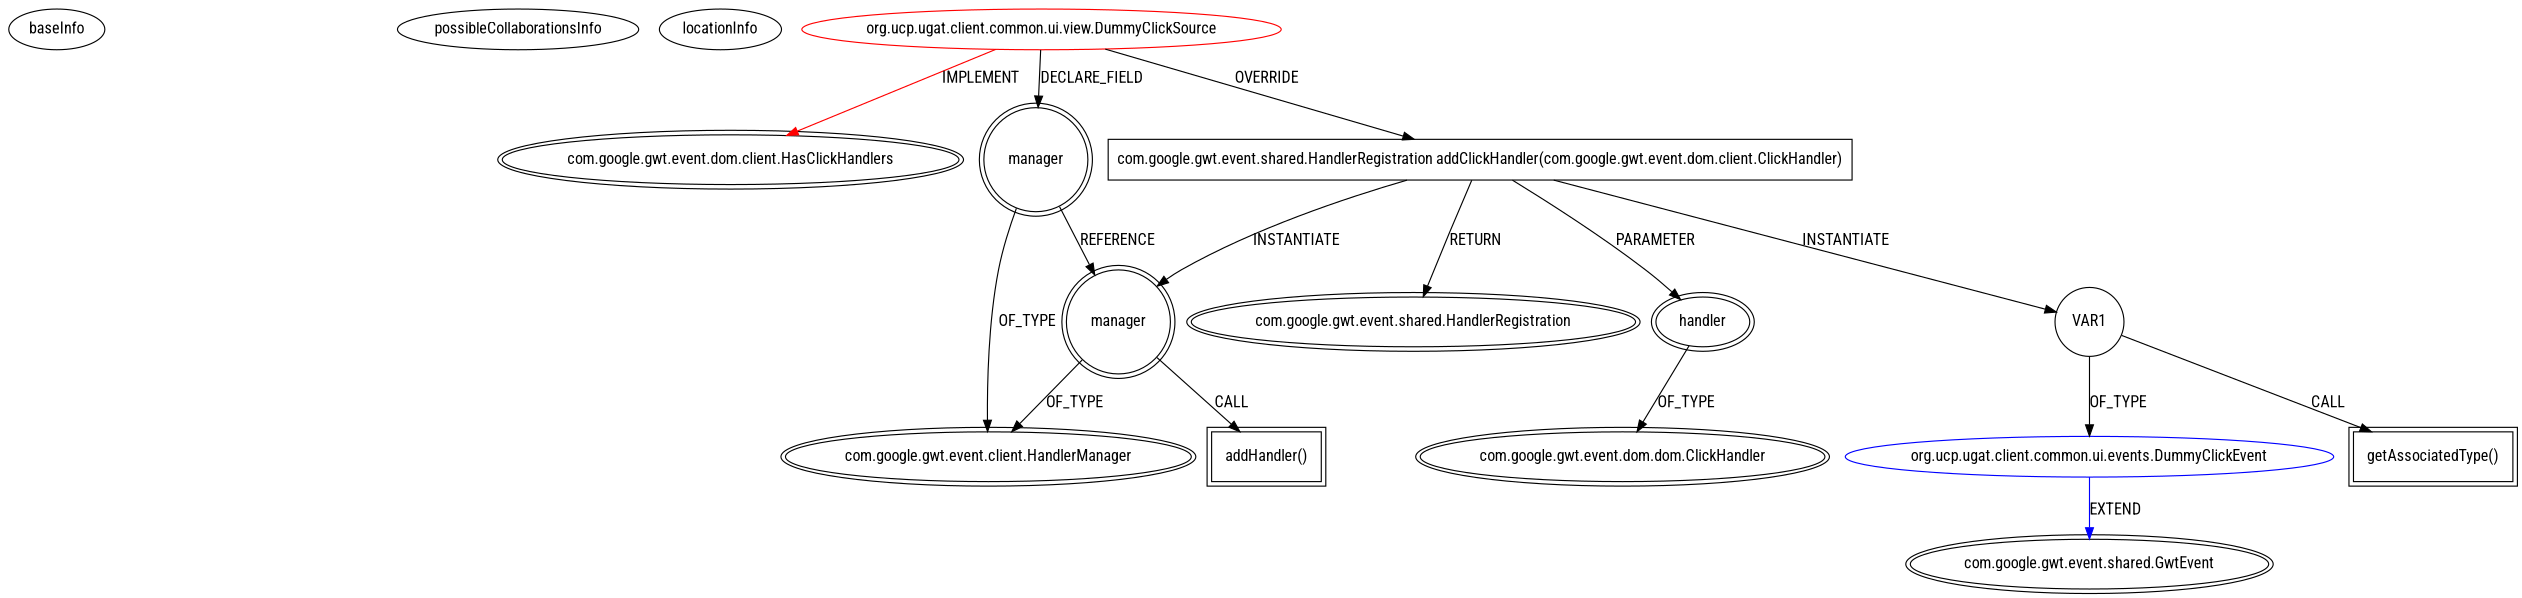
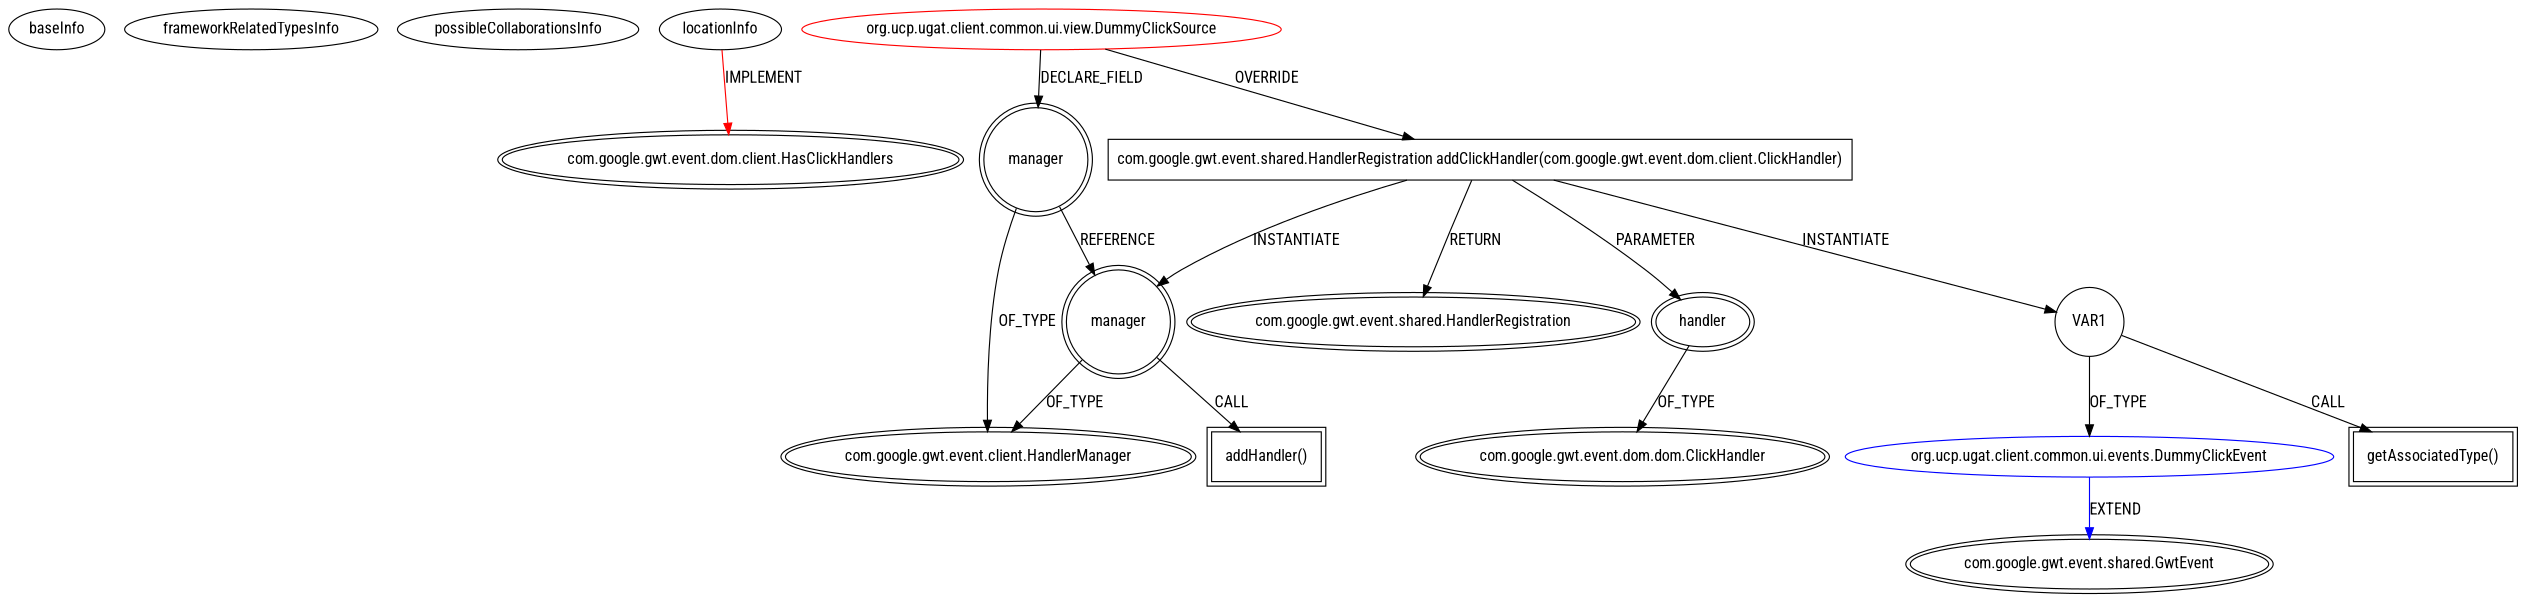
node "frameworkRelatedTypesInfo": added
edge "org.ucp.ugat.client.common.ui.view.DummyClickSource" -> "com.google.gwt.event.dom.client.HasClickHandlers": now "locationInfo" -> "com.google.gwt.event.dom.client.HasClickHandlers"
